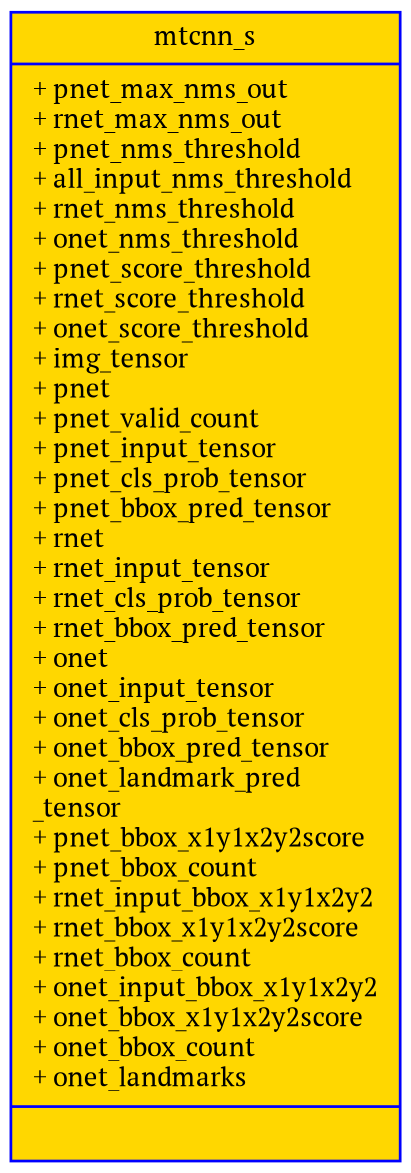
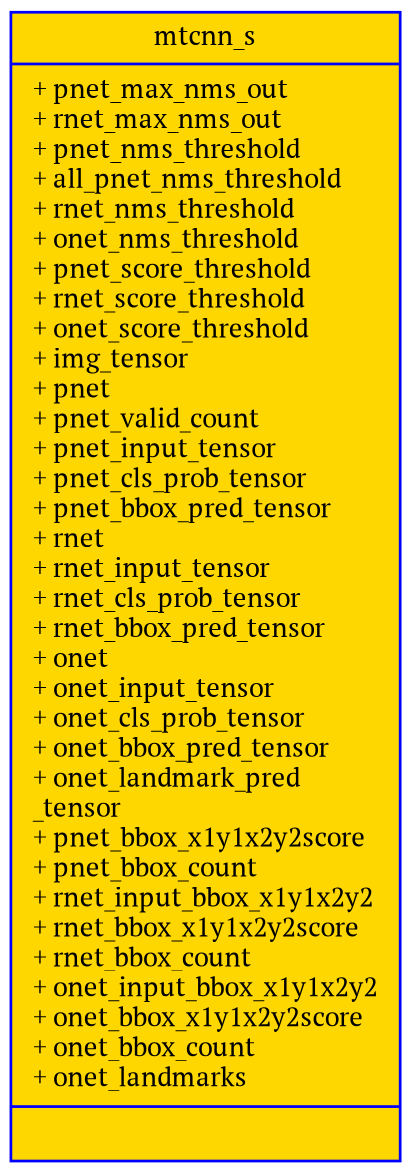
node "mtcnn_s": text "+ all_input_nms_threshold" -> "+ all_pnet_nms_threshold"
